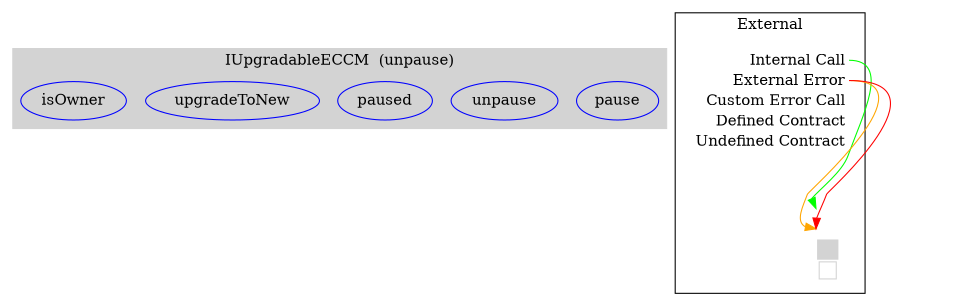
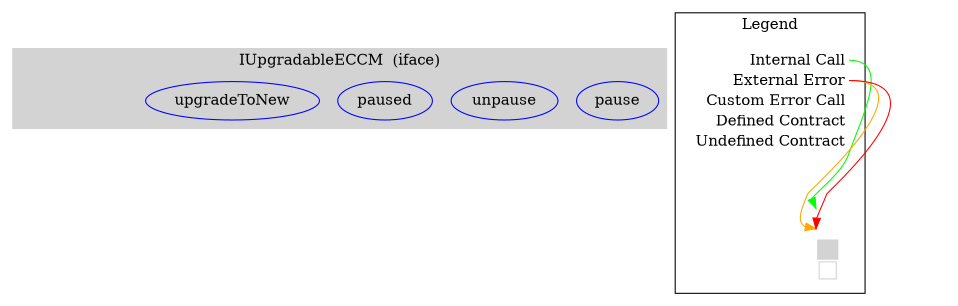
cluster "External": label "External" -> "Legend"
cluster "IUpgradableECCM  (unpause)": label "IUpgradableECCM  (unpause)" -> "IUpgradableECCM  (iface)"
node "isOwner": removed
